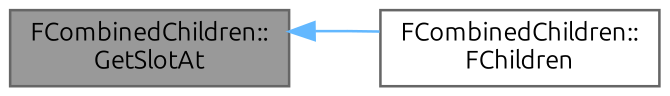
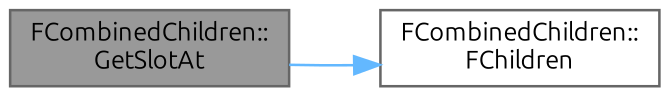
edge "FCombinedChildren:: FChildren" -> "FCombinedChildren:: GetSlotAt": reversed
